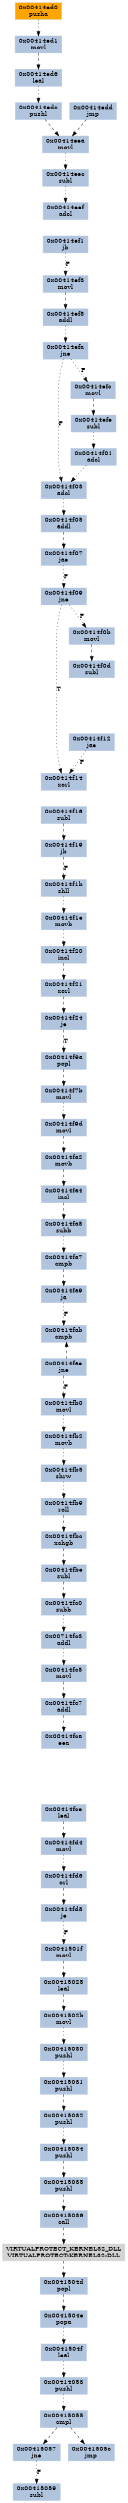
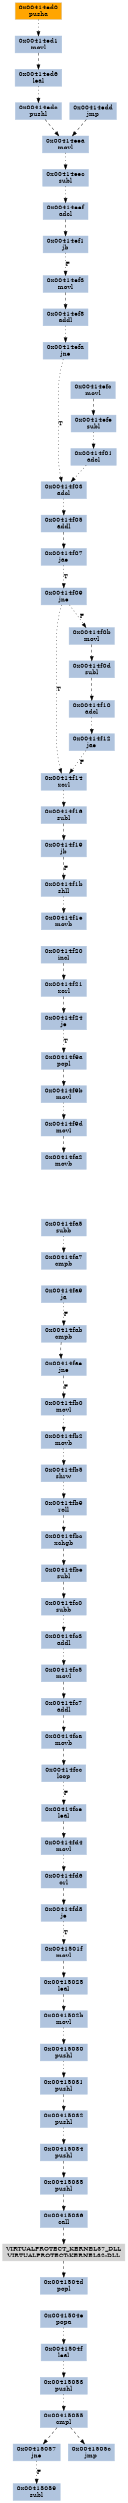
edge "0x00414eef adcl" -> "0x00414ef1 jb": added
edge "0x00414efa jne" -> "0x00414efc movl": removed, label "F"
edge "0x00414efa jne" -> "0x00414f03 adcl": label "F" -> "T"
edge "0x00414f07 jae" -> "0x00414f09 jne": label "F" -> "T"
node "0x00414f10 adcl": added
edge "0x00414f14 xorl" -> "0x00414f16 subl": added
edge "0x00414f1e movb" -> "0x00414f20 incl": removed
edge "0x00414f24 je" -> "0x00414f9a popl": style dashed -> dotted
node "0x00414f7b movl": label "0x00414f7b movl" -> "0x00414f9b movl"
node "0x00414fa4 incl": removed
edge "0x00414fa7 cmpb" -> "0x00414fa9 ja": removed
edge "0x00414fae jne" -> "0x00414fab cmpb": reversed
node "0x00714fc3 addl": label "0x00714fc3 addl" -> "0x00414fc3 addl"
node "0x00414fca eea": label "0x00414fca eea" -> "0x00414fca movb"
node "0x00414fcc loop": added
edge "0x00414fd8 je" -> "0x0041501f movl": label "F" -> "T"
node "VIRTUALPROTECT_KERNEL32_DLL VIRTUALPROTECT-KERNEL32-DLL": label "VIRTUALPROTECT_KERNEL32_DLL VIRTUALPROTECT-KERNEL32-DLL" -> "VIRTUALPROTECT_KERNEL37_DLL VIRTUALPROTECT-KERNEL32-DLL"
edge "0x0041504d popl" -> "0x0041504e popa": removed
node "0x00414053 pushl": label "0x00414053 pushl" -> "0x00415053 pushl"
